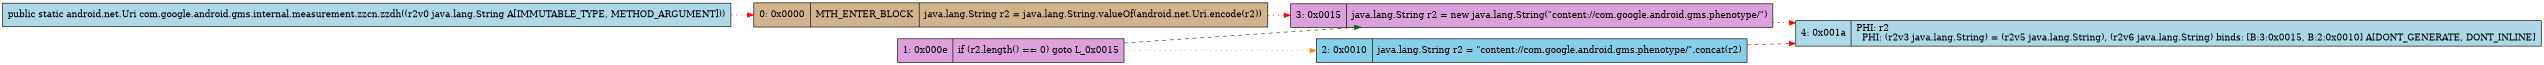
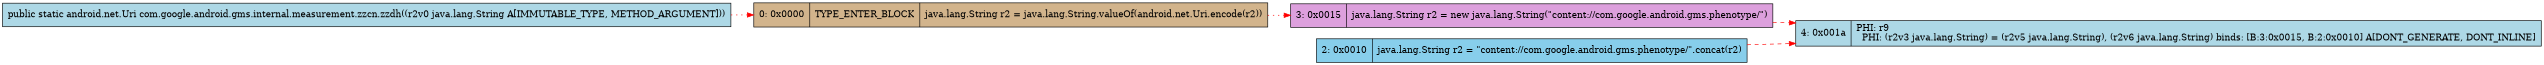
node "0: 0x0000": text "MTH_ENTER_BLOCK" -> "TYPE_ENTER_BLOCK"
edge "3: 0x0015" -> "4: 0x001a": style dotted -> dashed
node "4: 0x001a": text "PHI: r2" -> "PHI: r9"
node "1: 0x000e": removed
